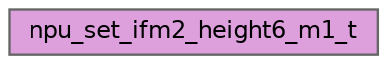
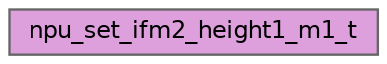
node "npu_set_ifm2_height6_m1_t": label "npu_set_ifm2_height6_m1_t" -> "npu_set_ifm2_height1_m1_t"
